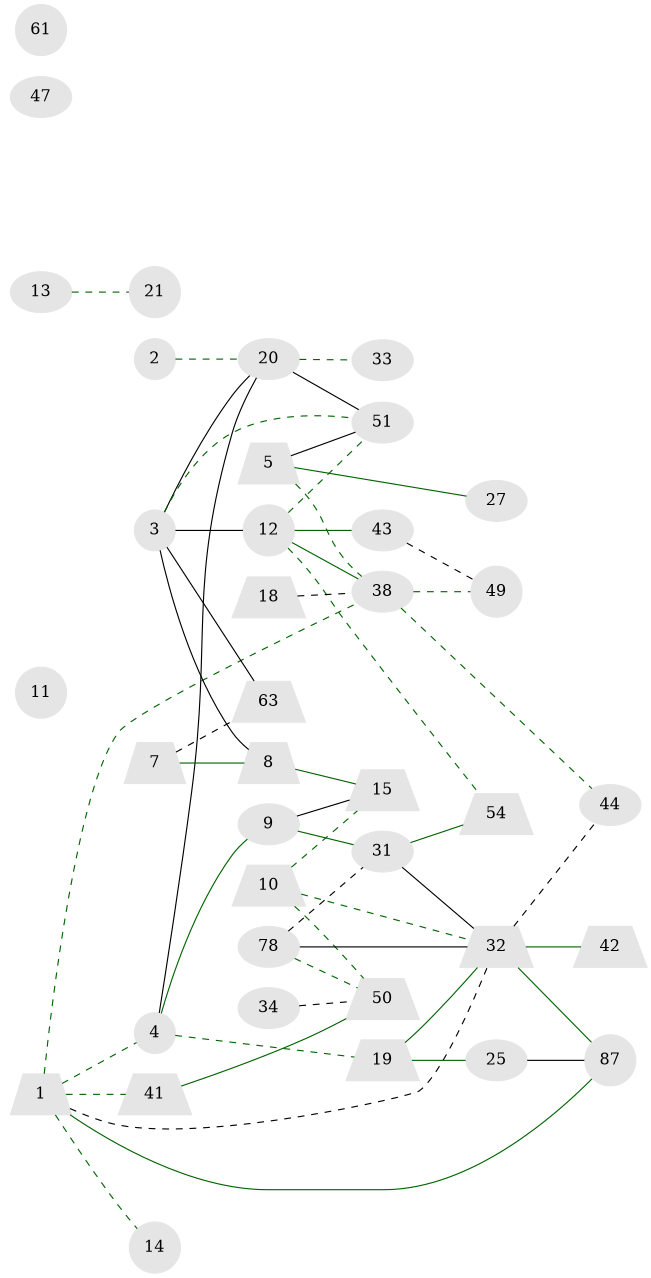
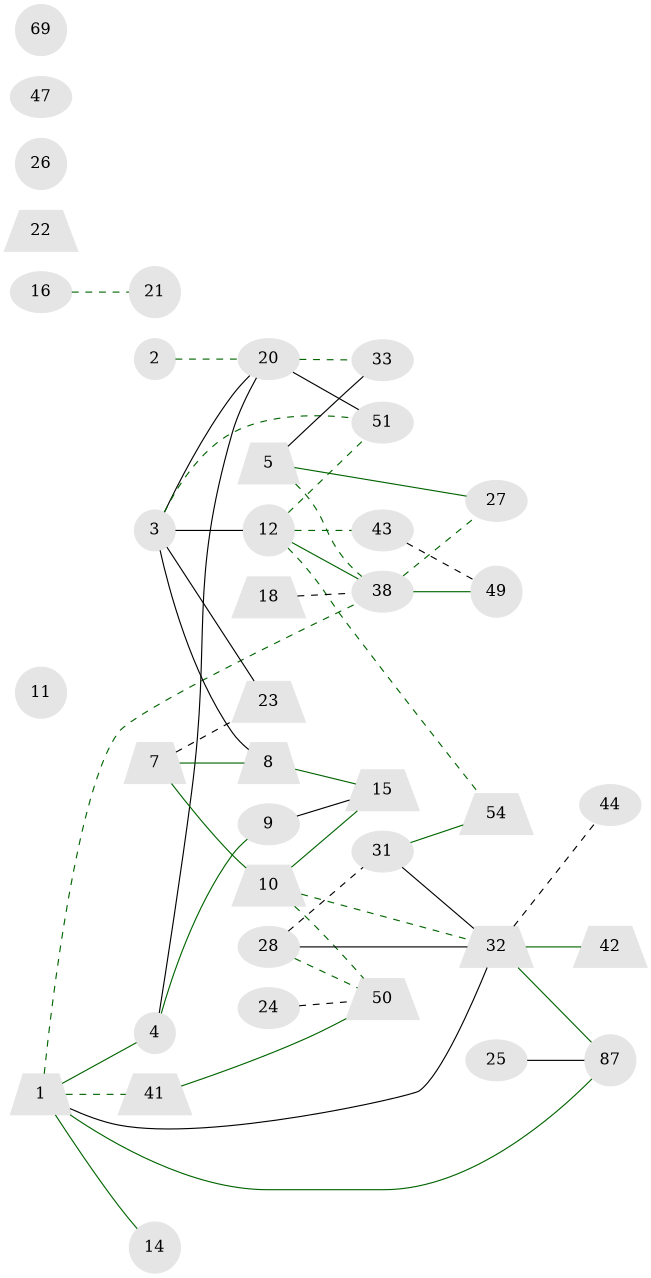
node "61": label "61" -> "69"
node "26": added
node "22": added
node "13": label "13" -> "16"
edge "51" -- "5": now "33" -- "5"
edge "12" -- "43": style solid -> dashed
edge "38" -- "49": style dashed -> solid
edge "38" -- "44": now "38" -- "27"
node "63": label "63" -> "23"
edge "7" -- "10": added
edge "9" -- "31": removed
edge "15" -- "10": style dashed -> solid
node "78": label "78" -> "28"
node "34": label "34" -> "24"
node "19": removed
edge "4" -- "1": style dashed -> solid
edge "32" -- "1": style dashed -> solid
edge "1" -- "14": style dashed -> solid
